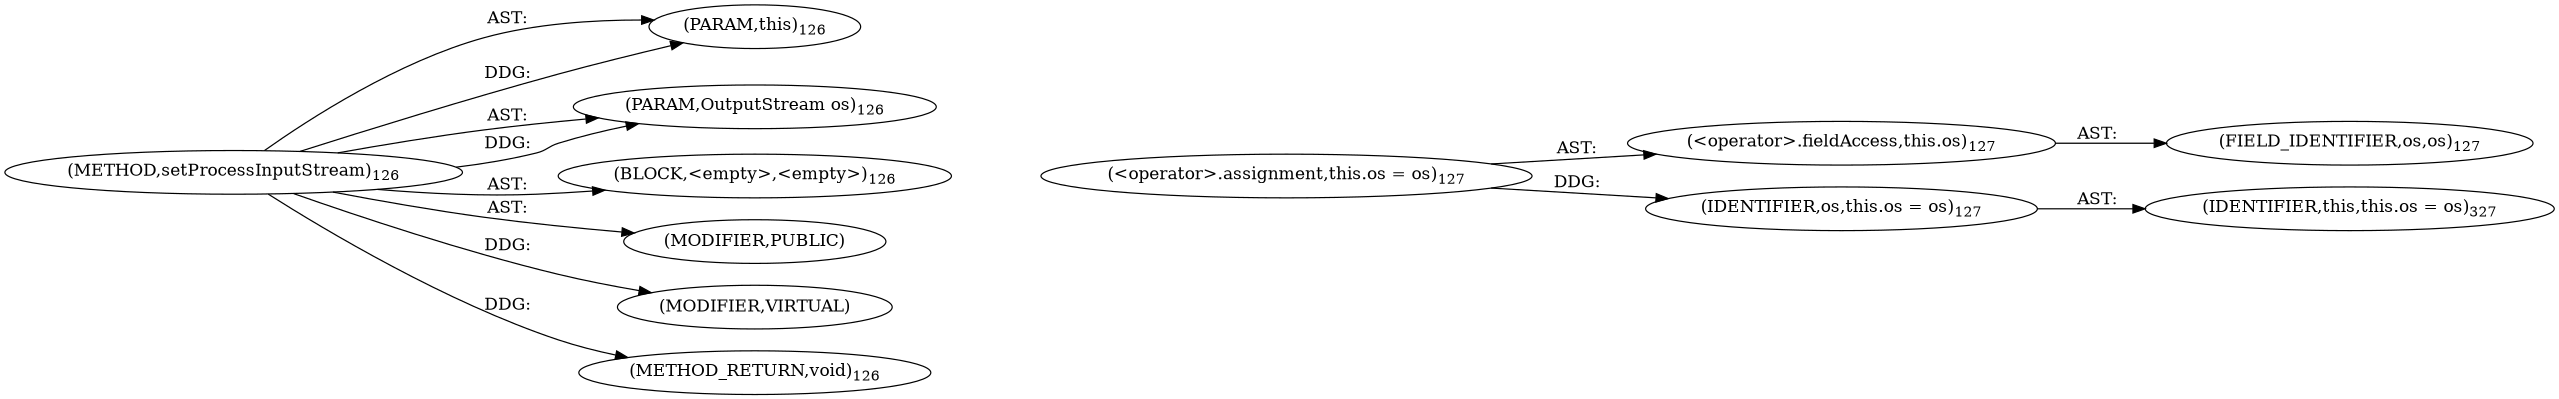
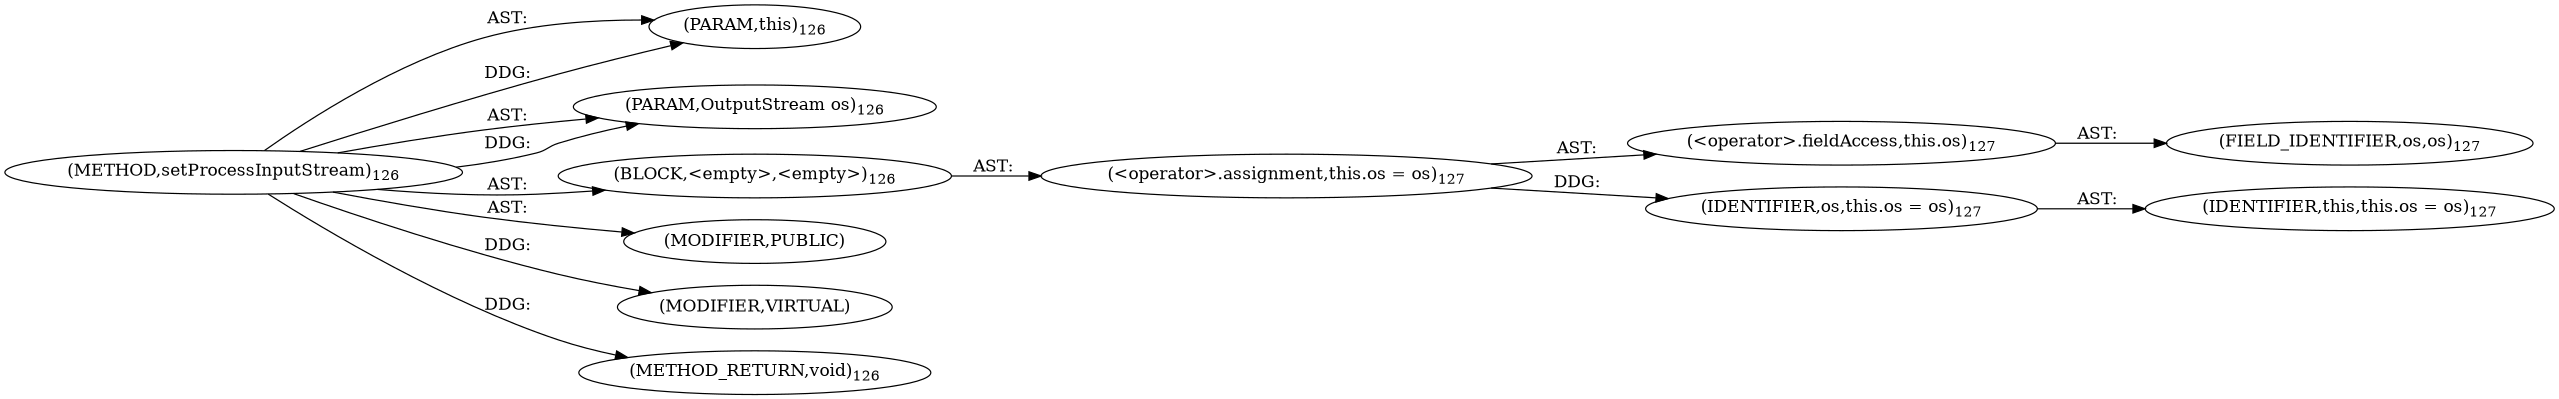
edge "(BLOCK,<empty>,<empty>)" -> "(<operator>.assignment,this.os = os)": added, label "AST:"
node "(IDENTIFIER,this,this.os = os)": text "327" -> "127"
